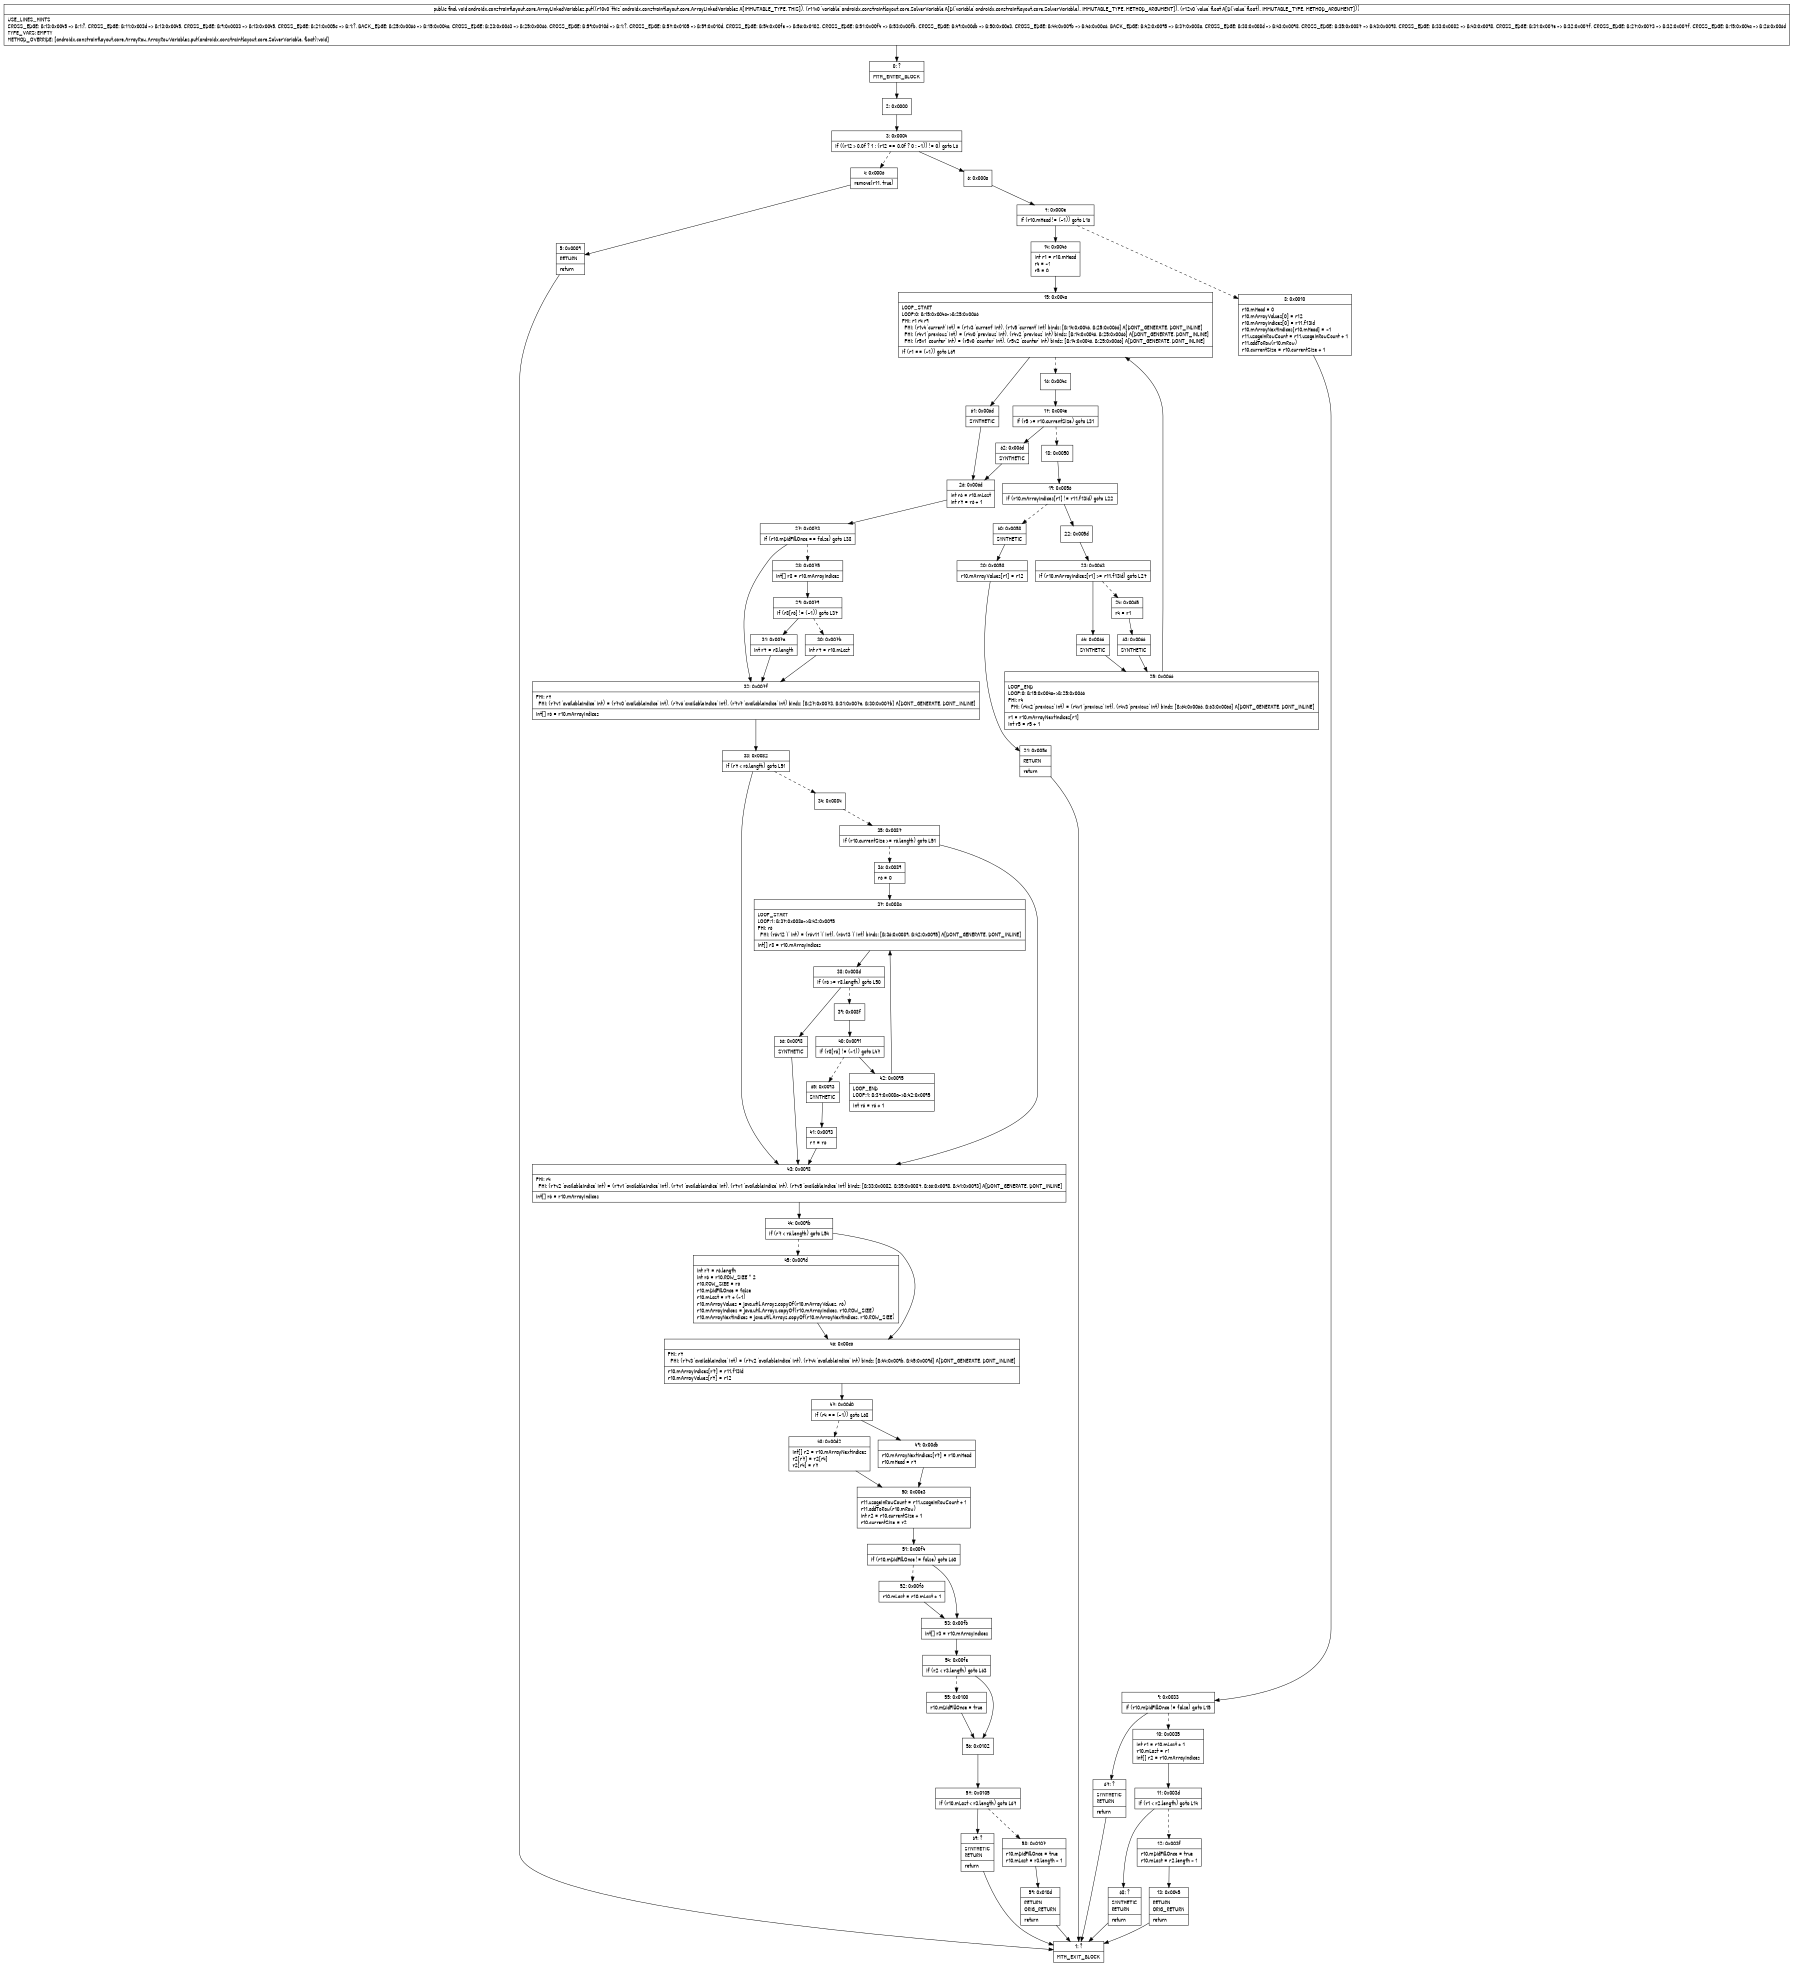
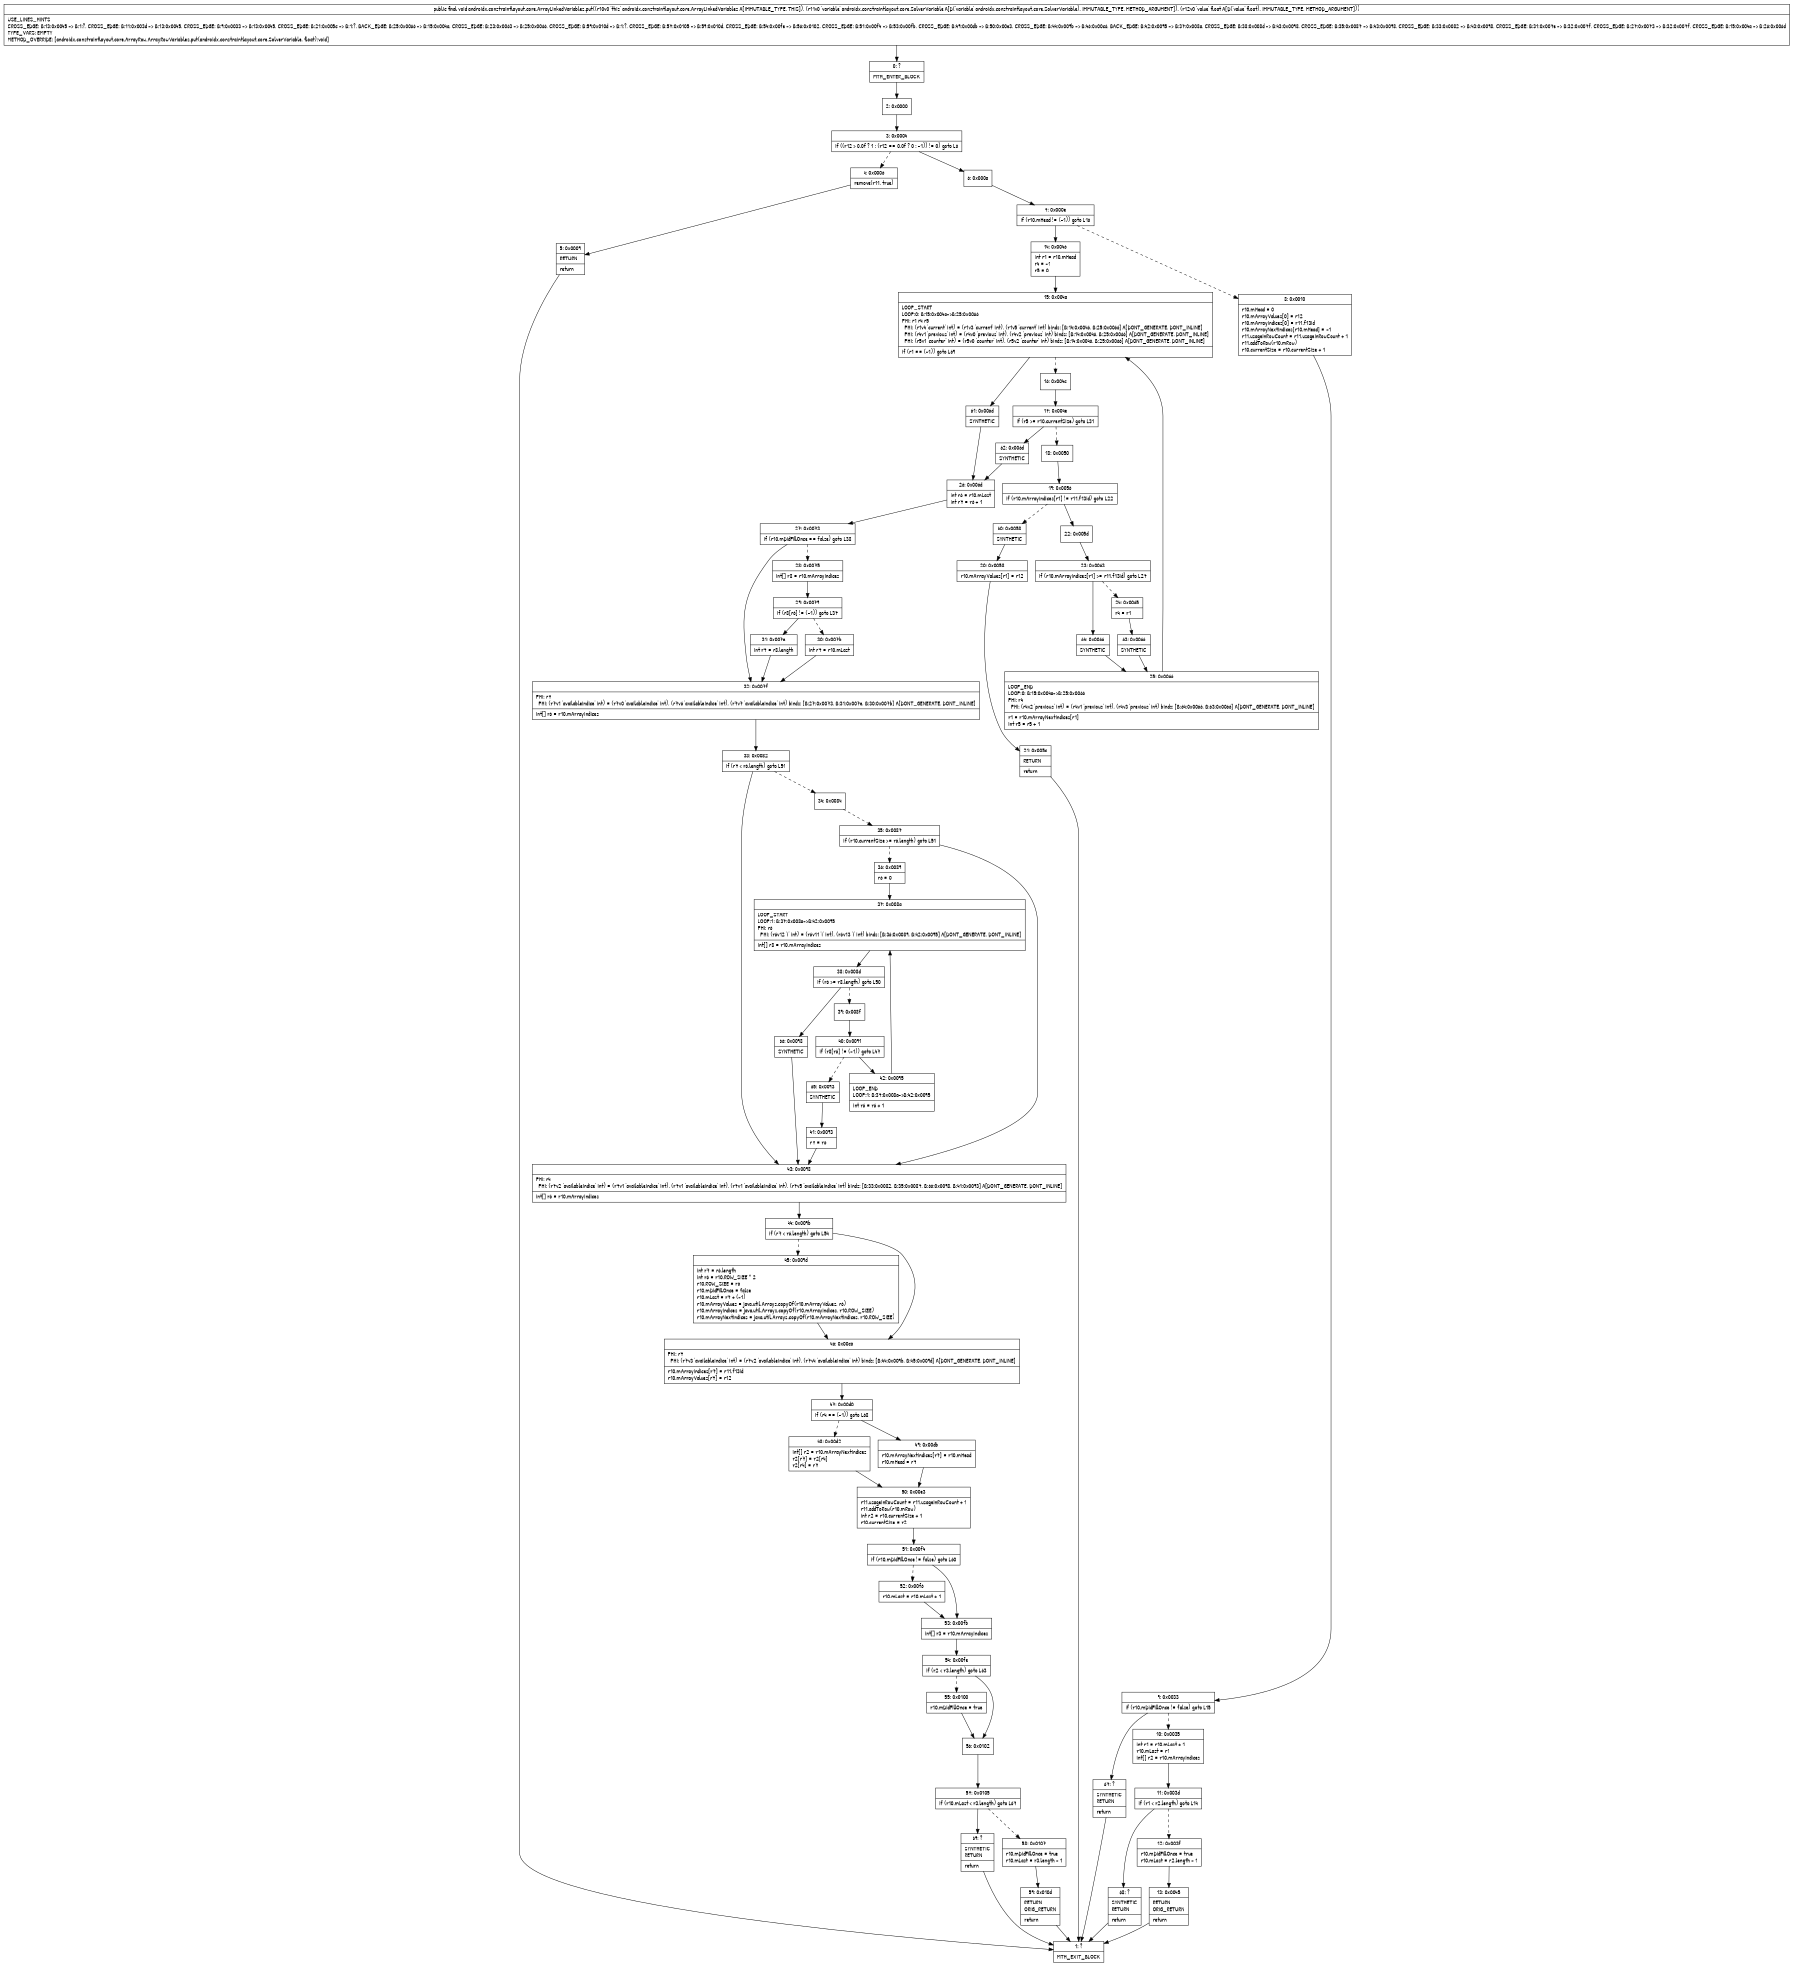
node "15: 0x004a": text "PHI: r1 r4 r9" -> "PHI: r1 r4 r5"
